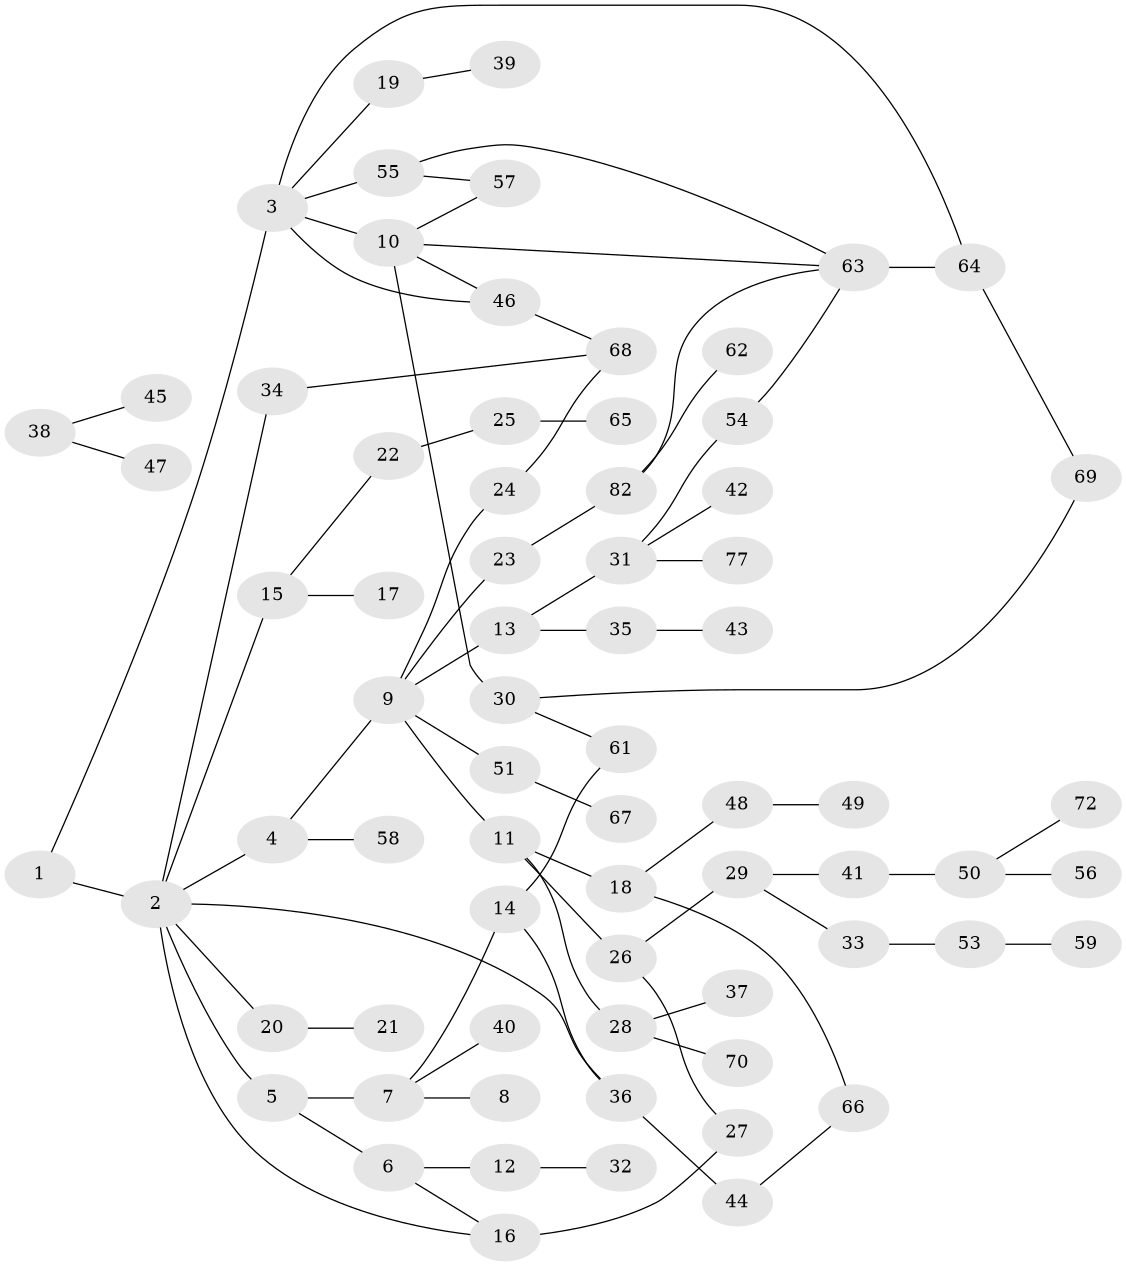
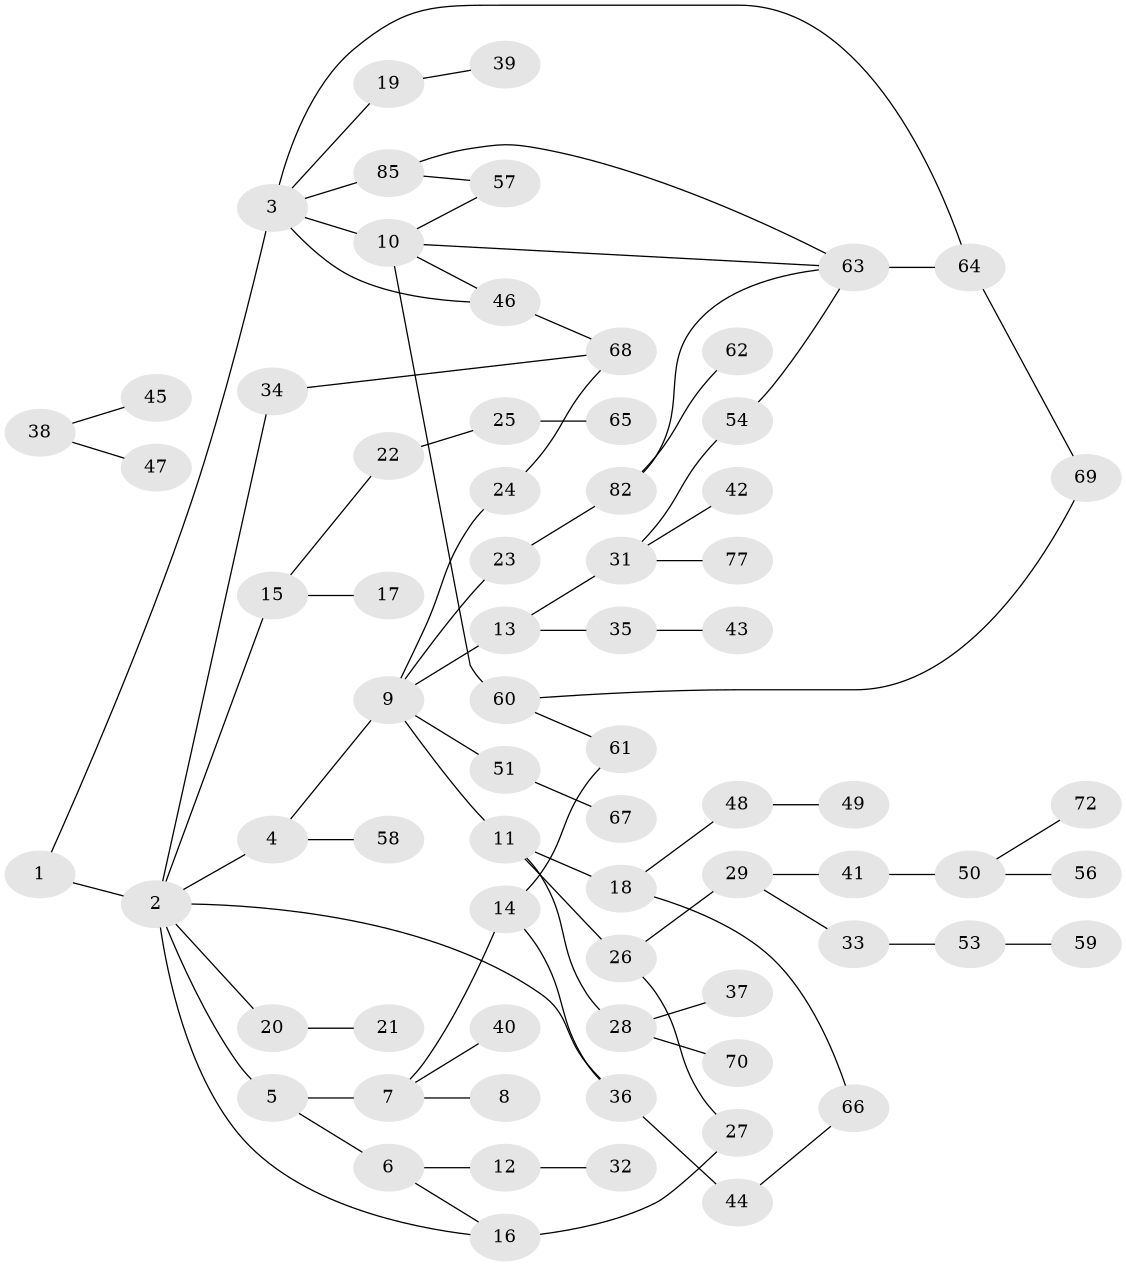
node "55": label "55" -> "85"
node "30": label "30" -> "60"
